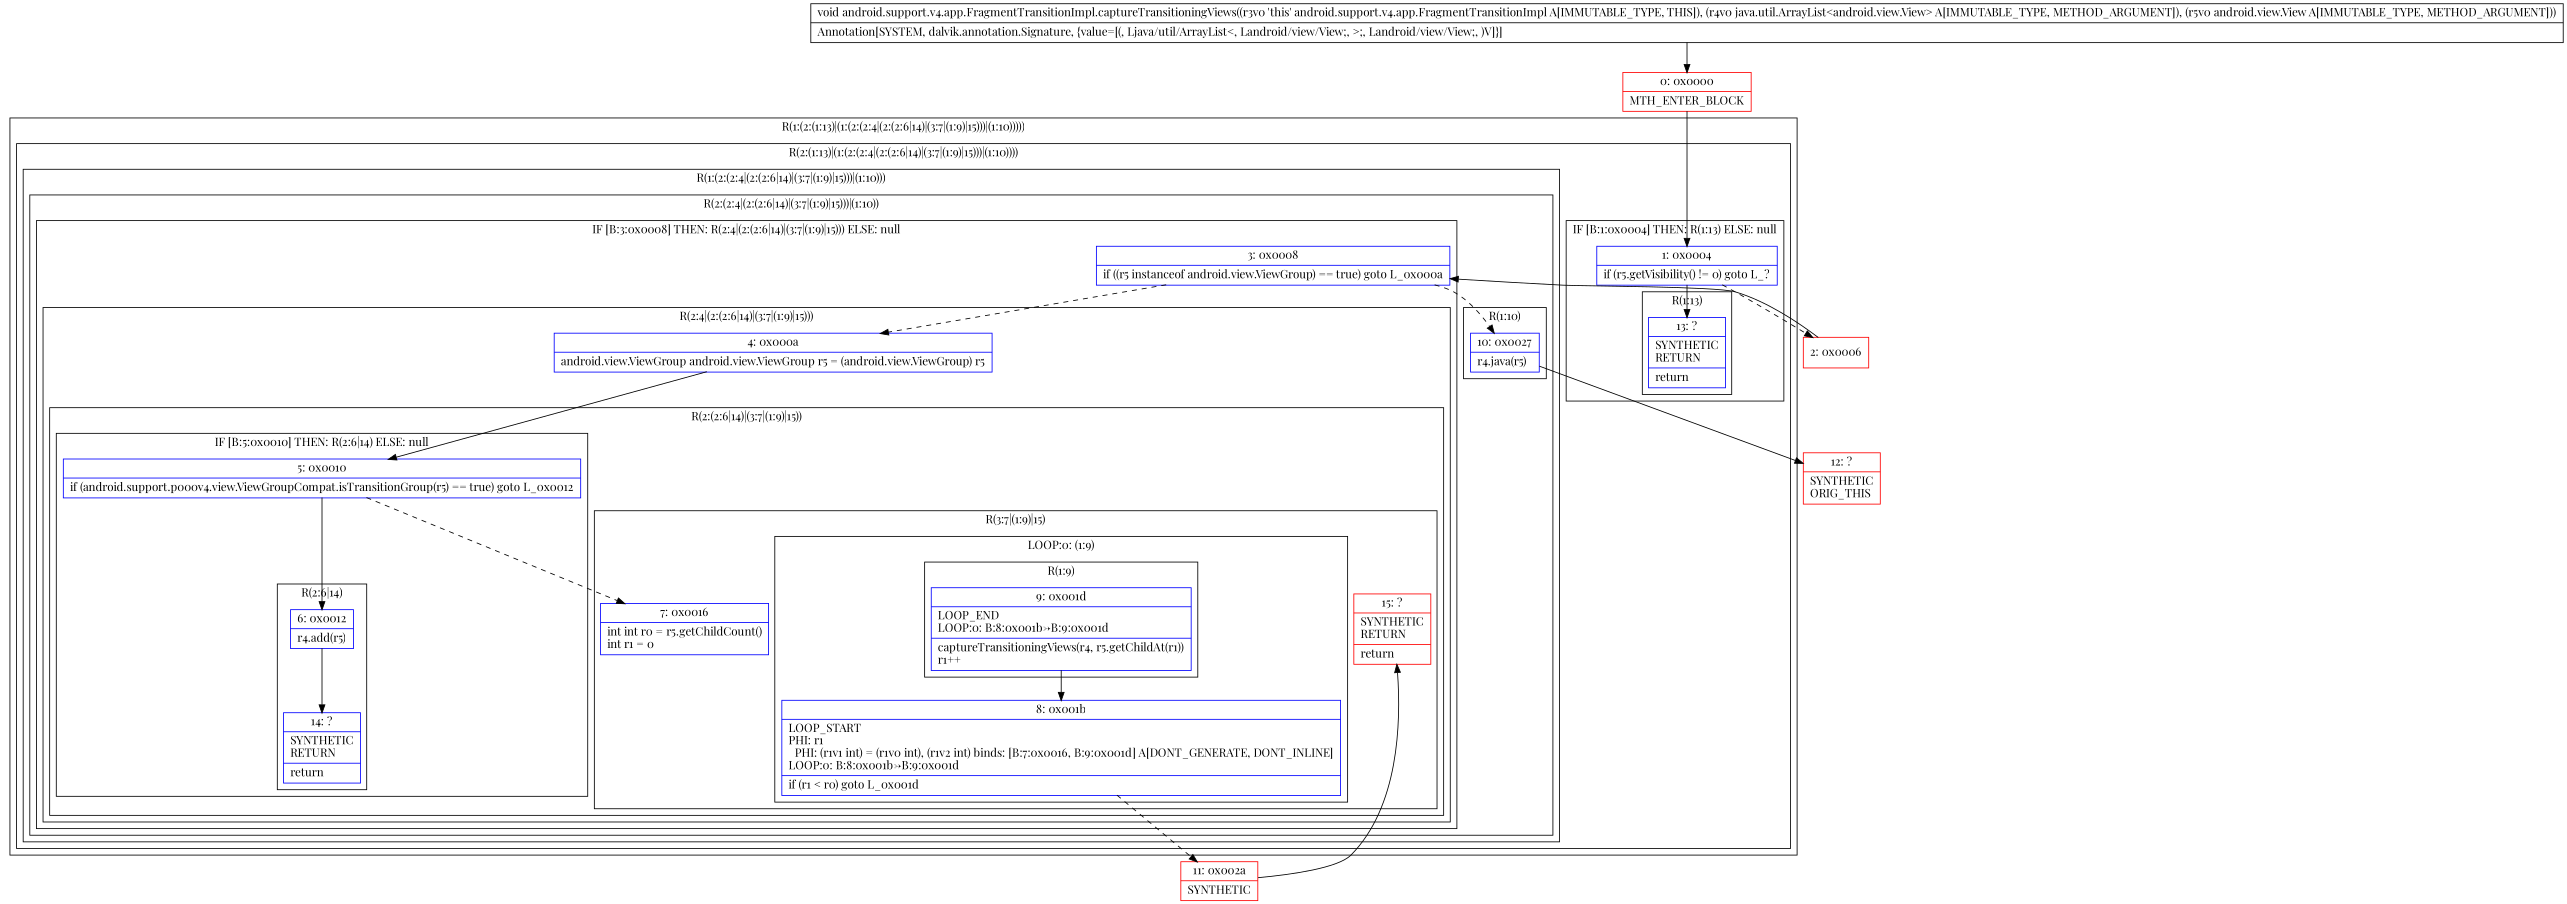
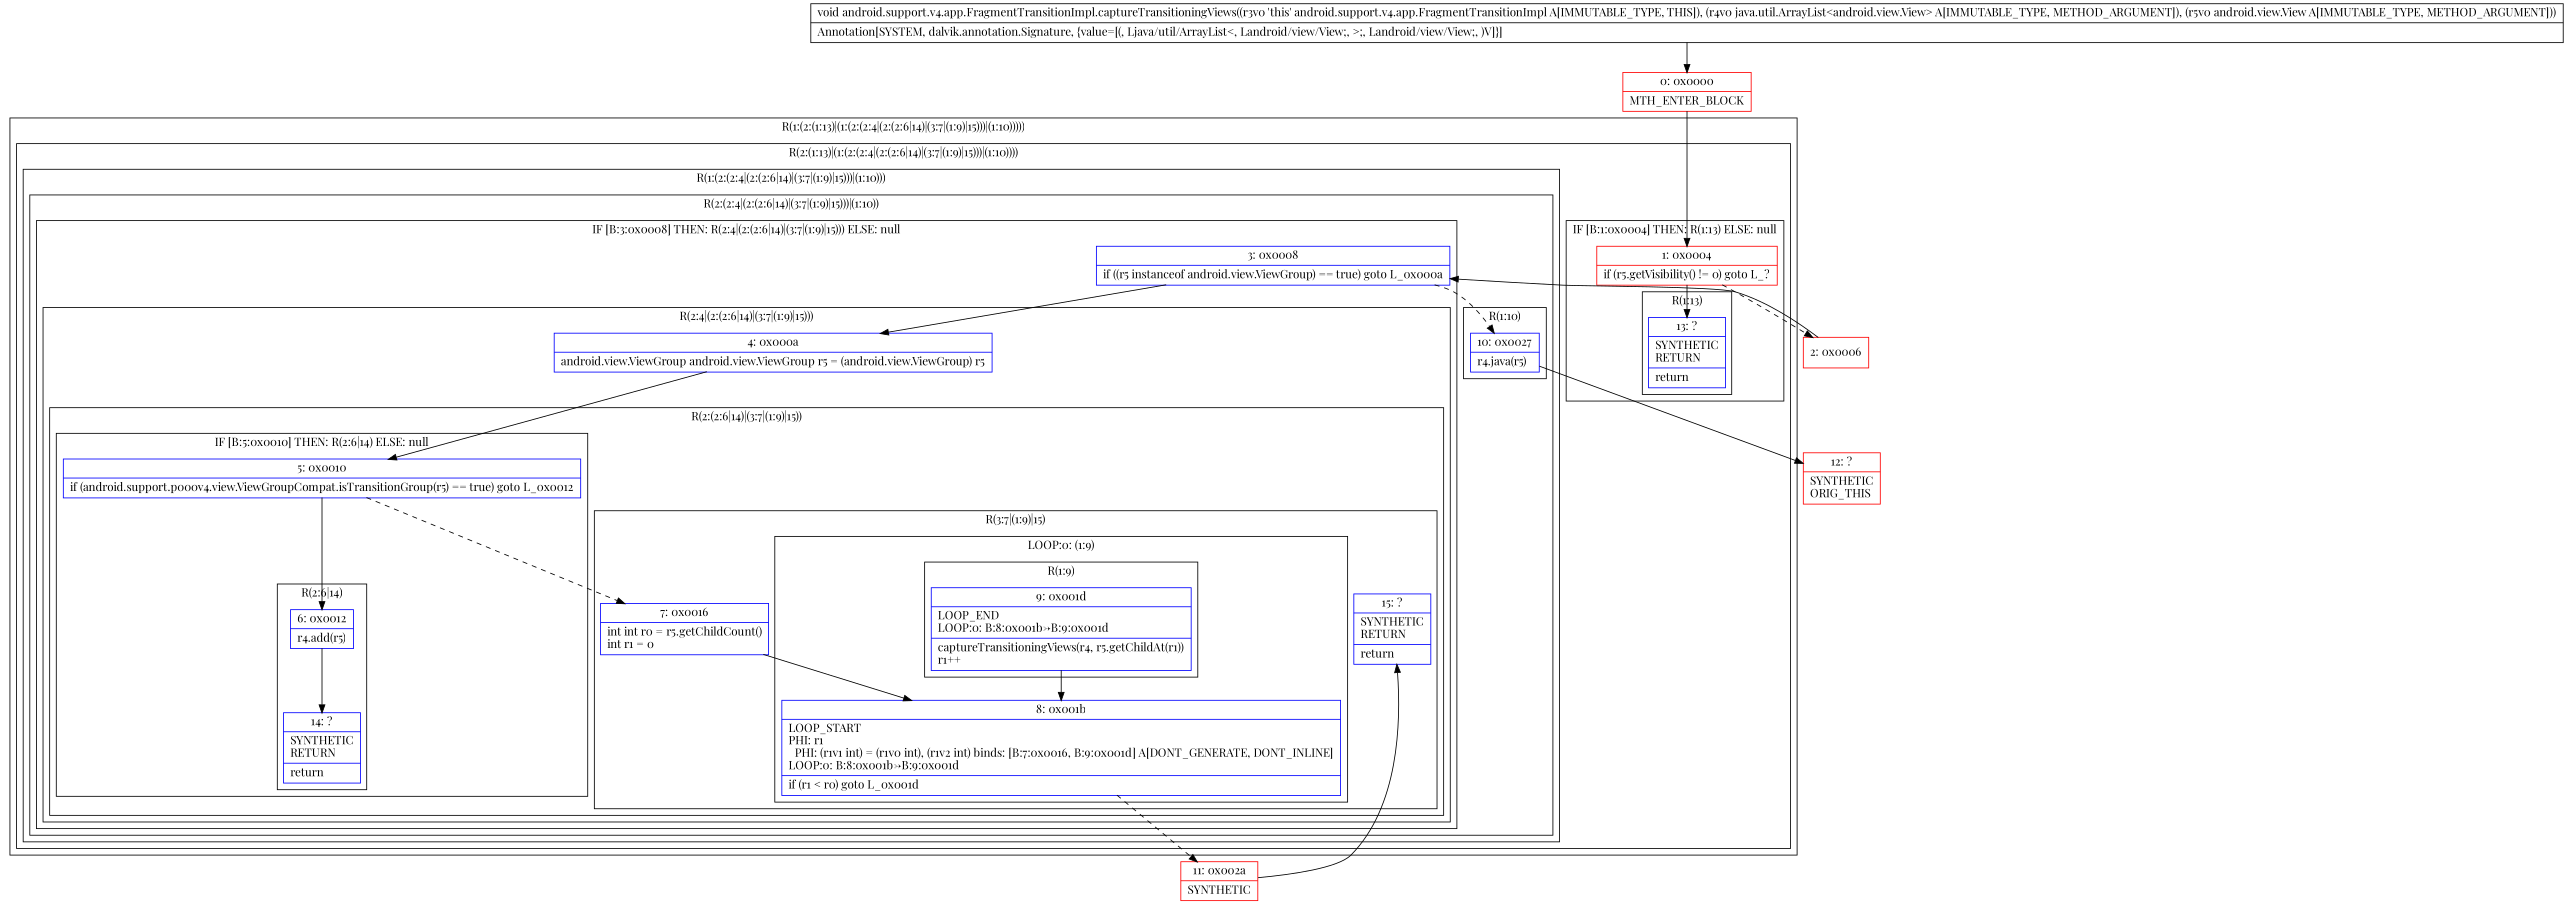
node "1: 0x0004": color blue -> red
edge "3: 0x0008" -> "4: 0x000a": style dashed -> solid
node "15: ?": color red -> blue
edge "7: 0x0016" -> "8: 0x001b": added
